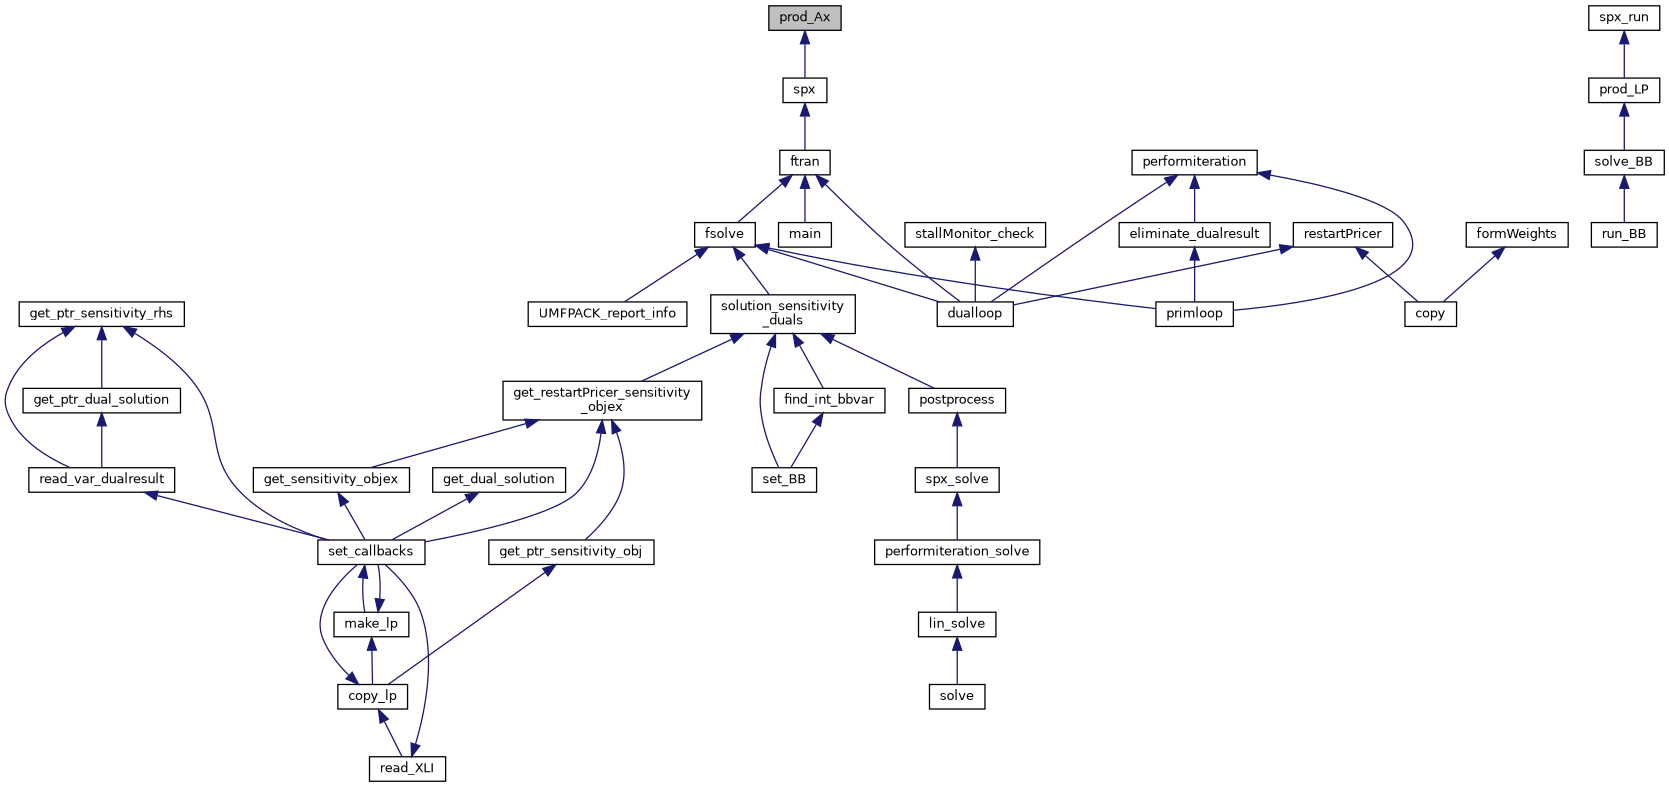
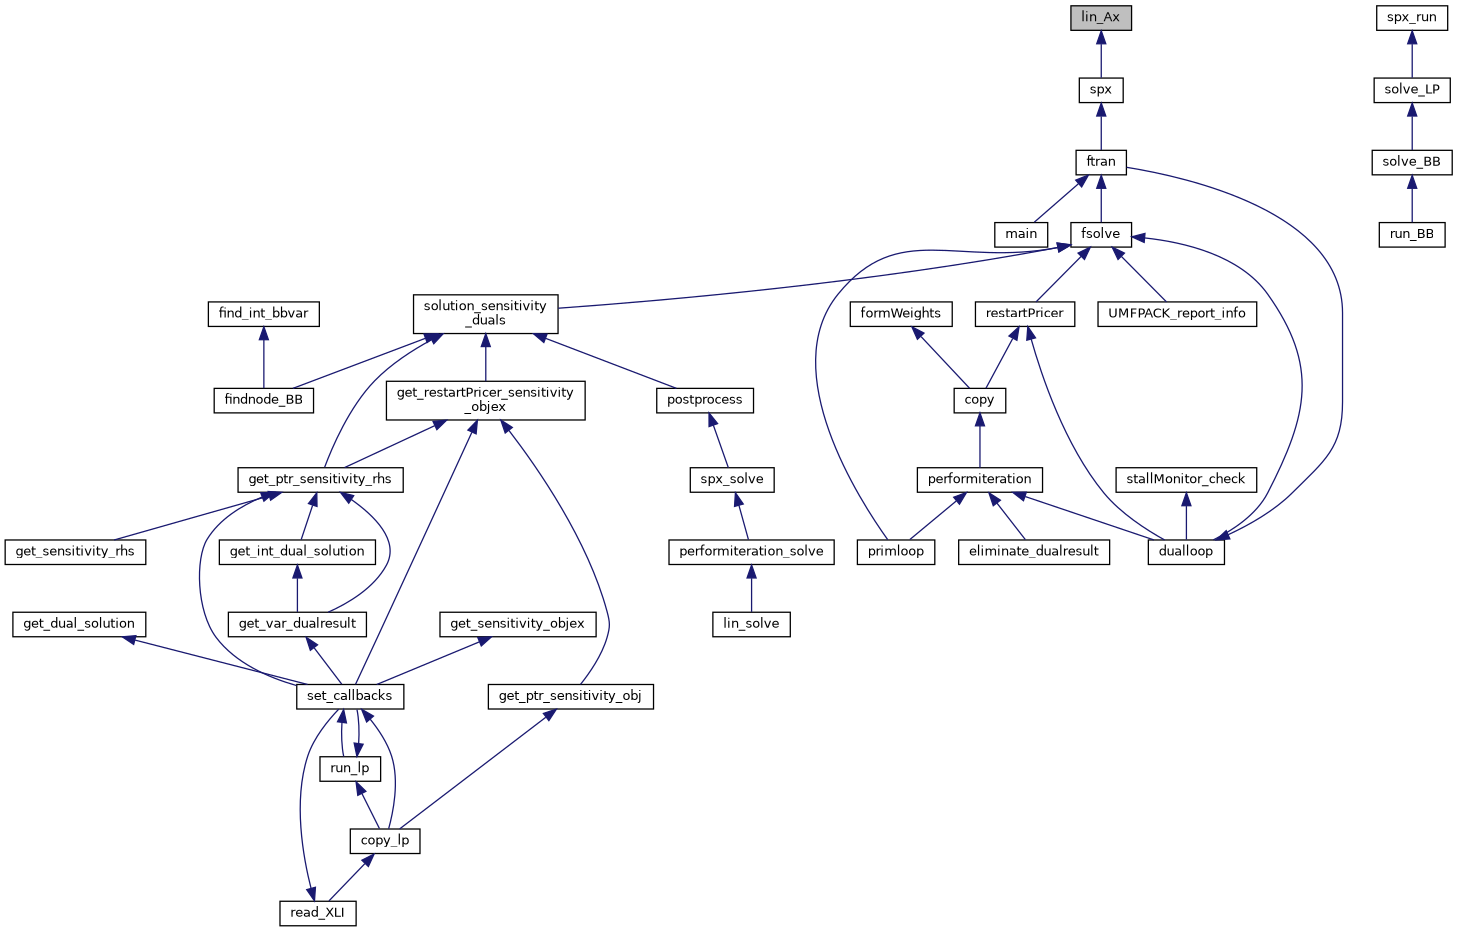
node "prod_Ax": label "prod_Ax" -> "lin_Ax"
node "prod_LP": label "prod_LP" -> "solve_LP"
edge "dualloop" -> "ftran": reversed
edge "restartPricer" -> "fsolve": added
edge "primloop" -> "eliminate_dualresult": removed
edge "find_int_bbvar" -> "solution_sensitivity _duals": now "get_ptr_sensitivity_rhs" -> "solution_sensitivity _duals"
node "get_ptr_dual_solution": label "get_ptr_dual_solution" -> "get_int_dual_solution"
edge "get_sensitivity_objex" -> "get_restartPricer_sensitivity _objex": now "get_ptr_sensitivity_rhs" -> "get_restartPricer_sensitivity _objex"
edge "performiteration" -> "copy": added
node "read_var_dualresult": label "read_var_dualresult" -> "get_var_dualresult"
node "set_BB": label "set_BB" -> "findnode_BB"
node "get_sensitivity_rhs": added
edge "set_callbacks" -> "copy_lp": reversed
node "make_lp": label "make_lp" -> "run_lp"
node "solve": removed
